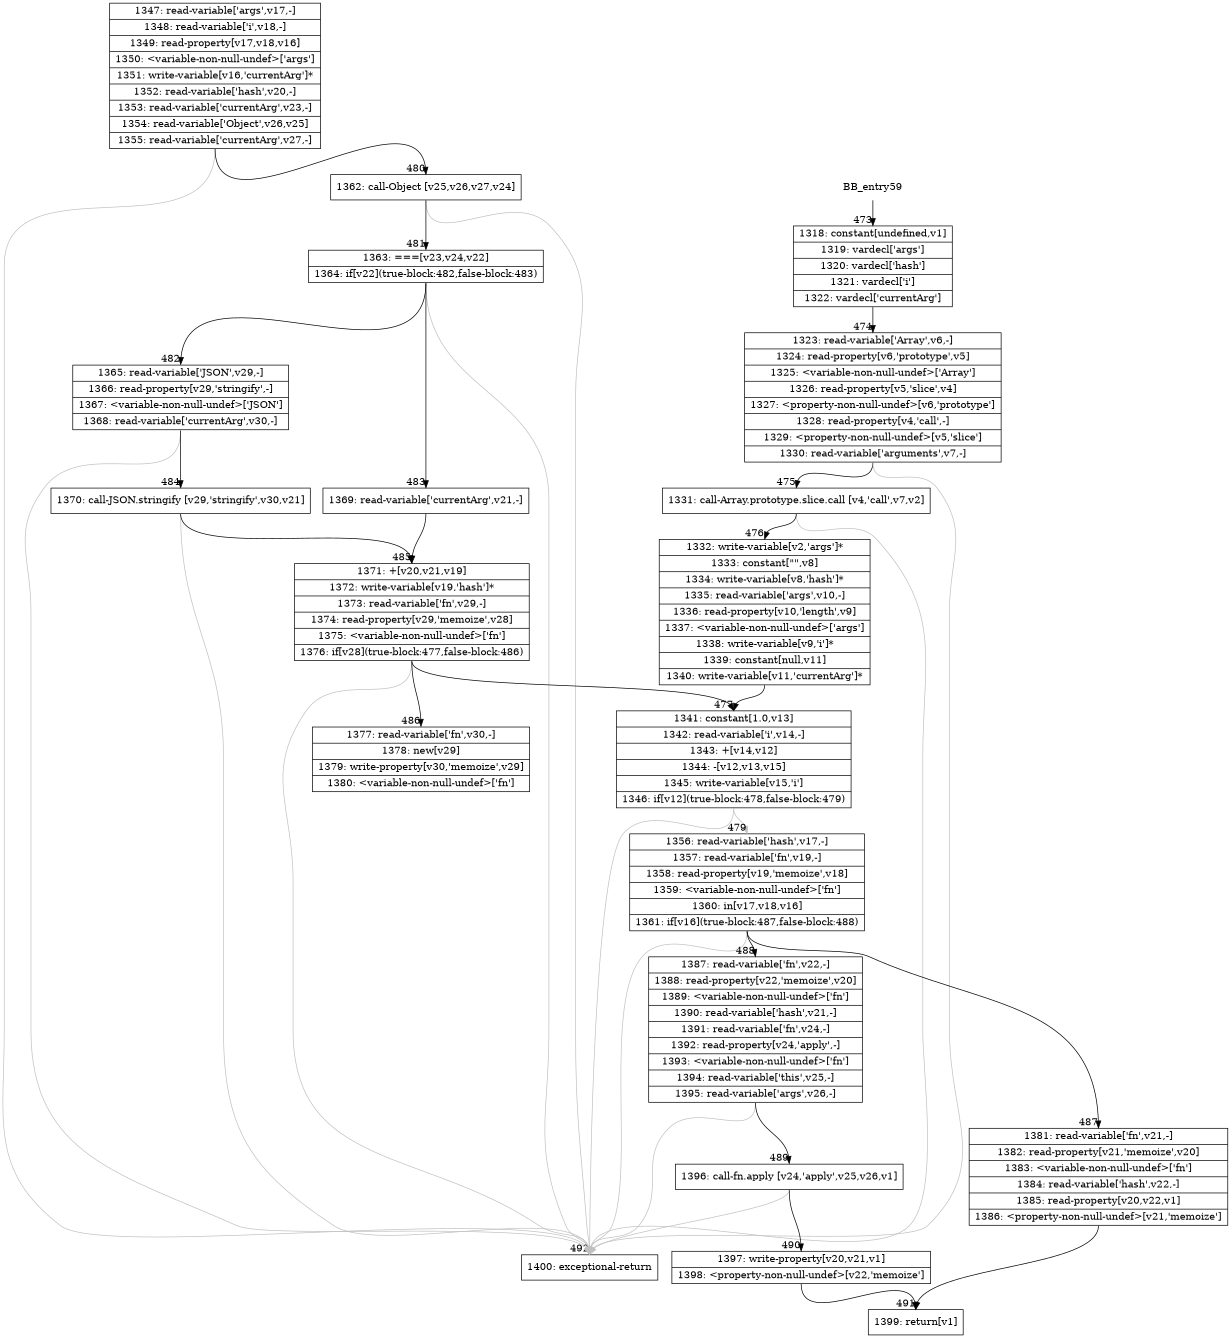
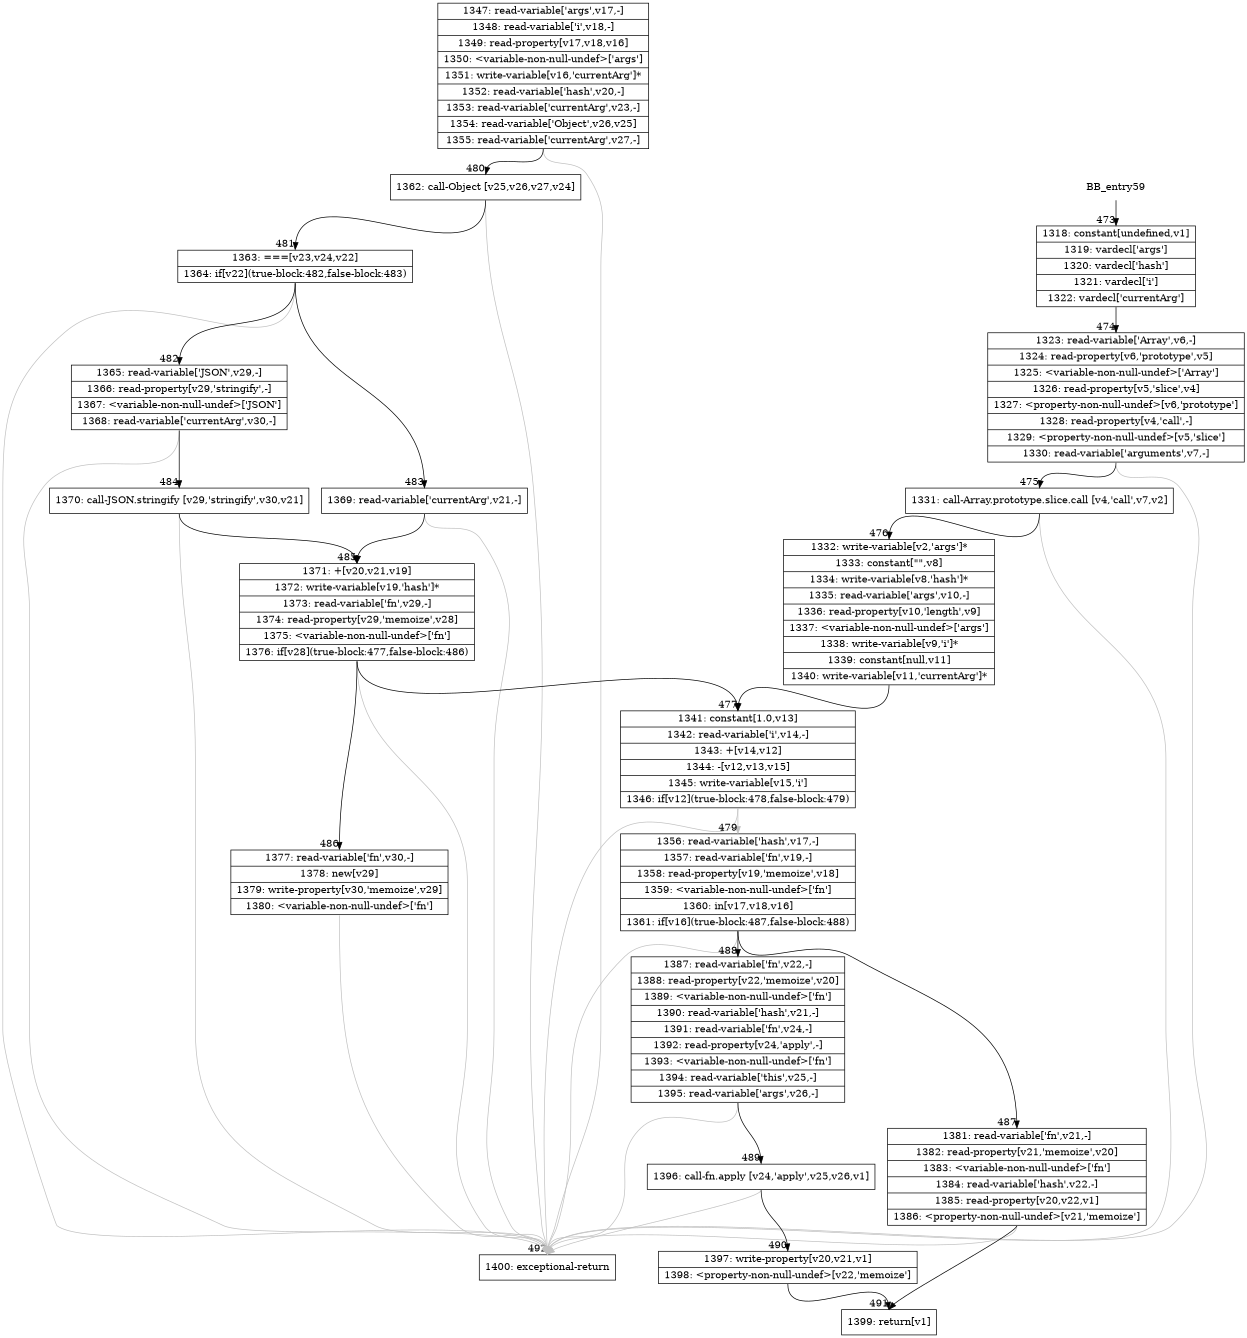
edge "1369: read-variable['currentArg',v21,-]" -> "1400: exceptional-return": added
edge "1377: read-variable['fn',v30,-]" -> "1400: exceptional-return": added
edge "1381: read-variable['fn',v21,-]" -> "1400: exceptional-return": added
